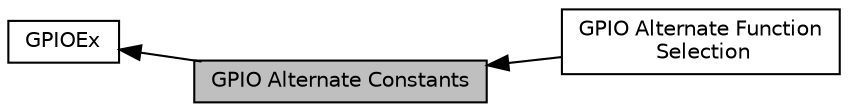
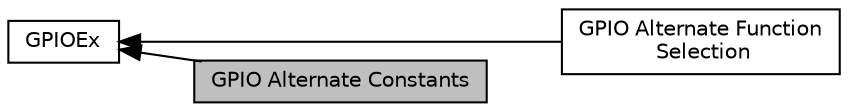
edge "GPIO Alternate Function Selection" -> "GPIO Alternate Constants": now "GPIO Alternate Function Selection" -> "GPIOEx"
